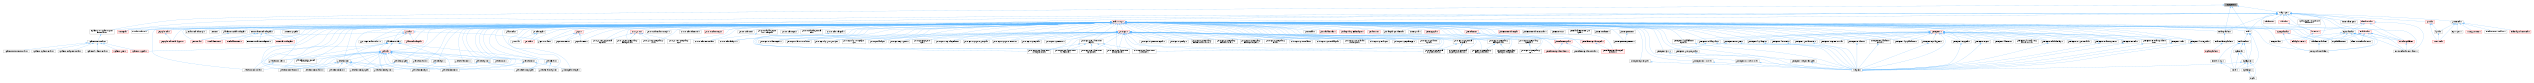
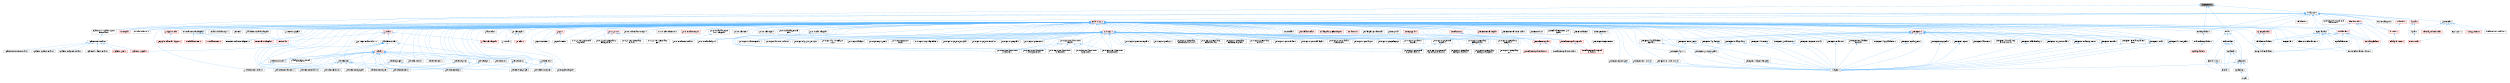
node "AITask_MoveTo.h": removed
